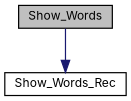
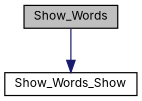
node "Show_Words_Rec": label "Show_Words_Rec" -> "Show_Words_Show"
